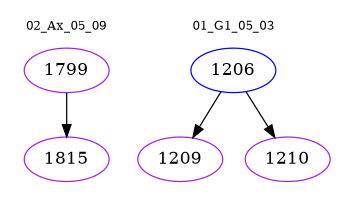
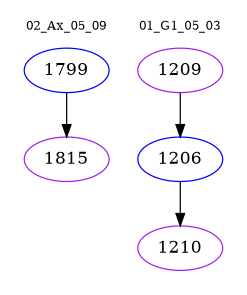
node "1799": color purple -> blue
edge "1206" -> "1209": reversed
